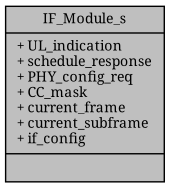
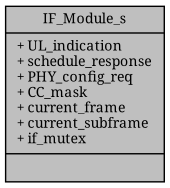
node "IF_Module_s": text "+ if_config" -> "+ if_mutex"
